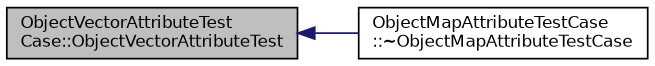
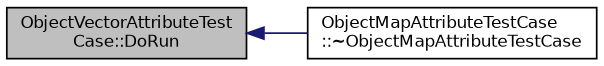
node "ObjectVectorAttributeTest Case::ObjectVectorAttributeTest": label "ObjectVectorAttributeTest Case::ObjectVectorAttributeTest" -> "ObjectVectorAttributeTest Case::DoRun"
